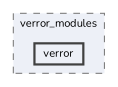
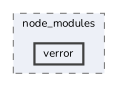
cluster "verror_modules": label "verror_modules" -> "node_modules"
